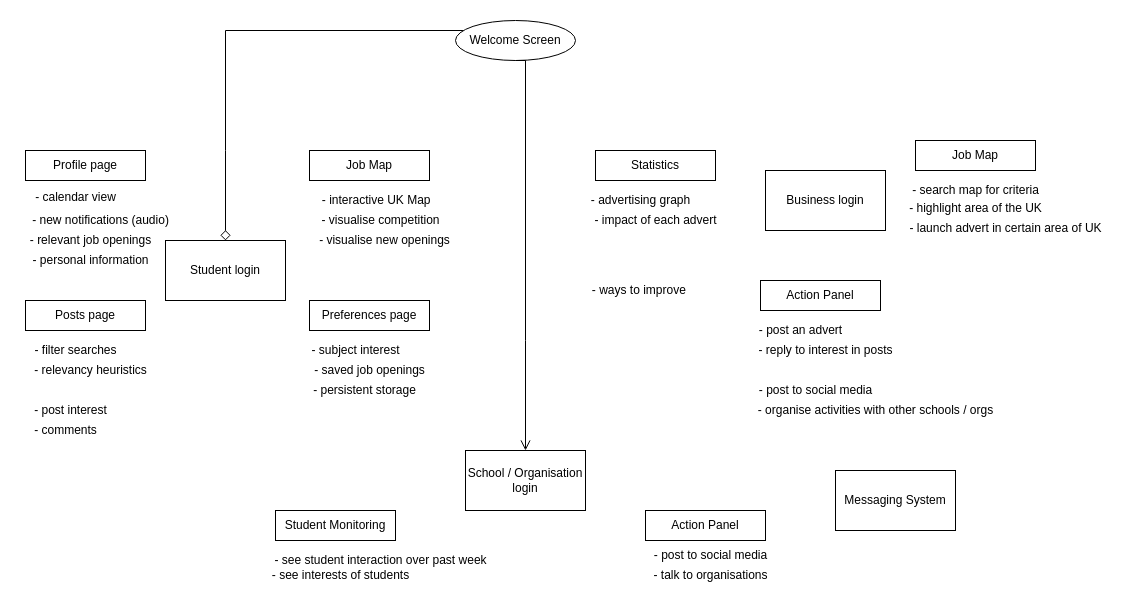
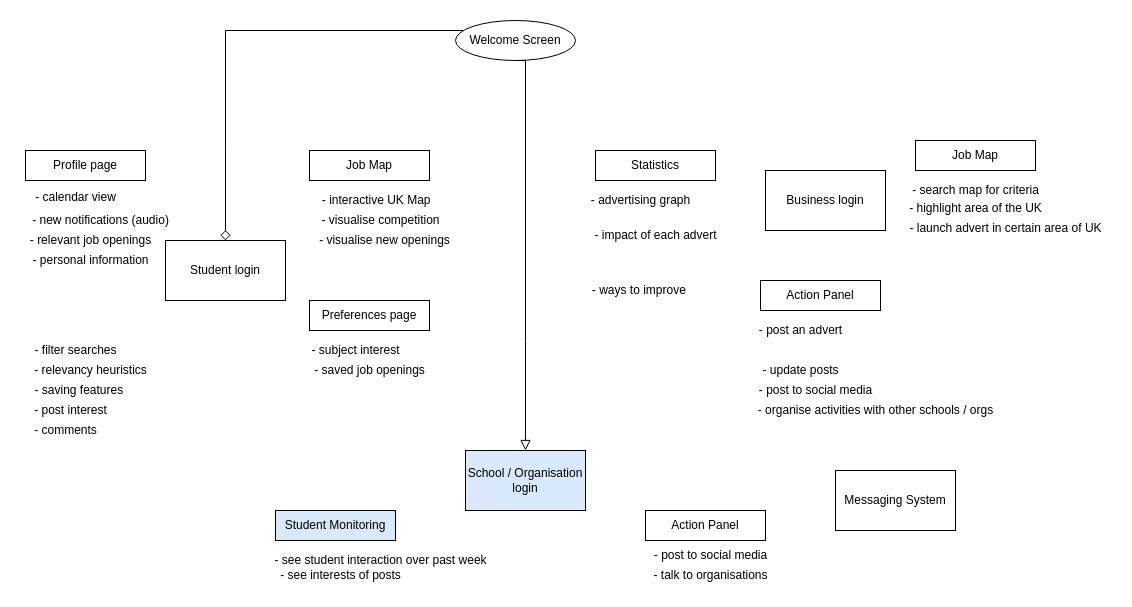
node "- impact of each advert": moved (656, 221) -> (656, 236)
node "Posts page": removed
node "- reply to interest in posts": removed
node "- update posts": added
node "- saving features": added
node "- persistent storage": removed
edge "Welcome Screen" -> "School / Organisation login": arrowhead open -> block
node "School / Organisation login": fillcolor #ffffff -> #dae8fc
node "Student Monitoring": fillcolor #ffffff -> #dae8fc
node "- see interests of students": label "- see interests of students" -> "- see interests of posts"
